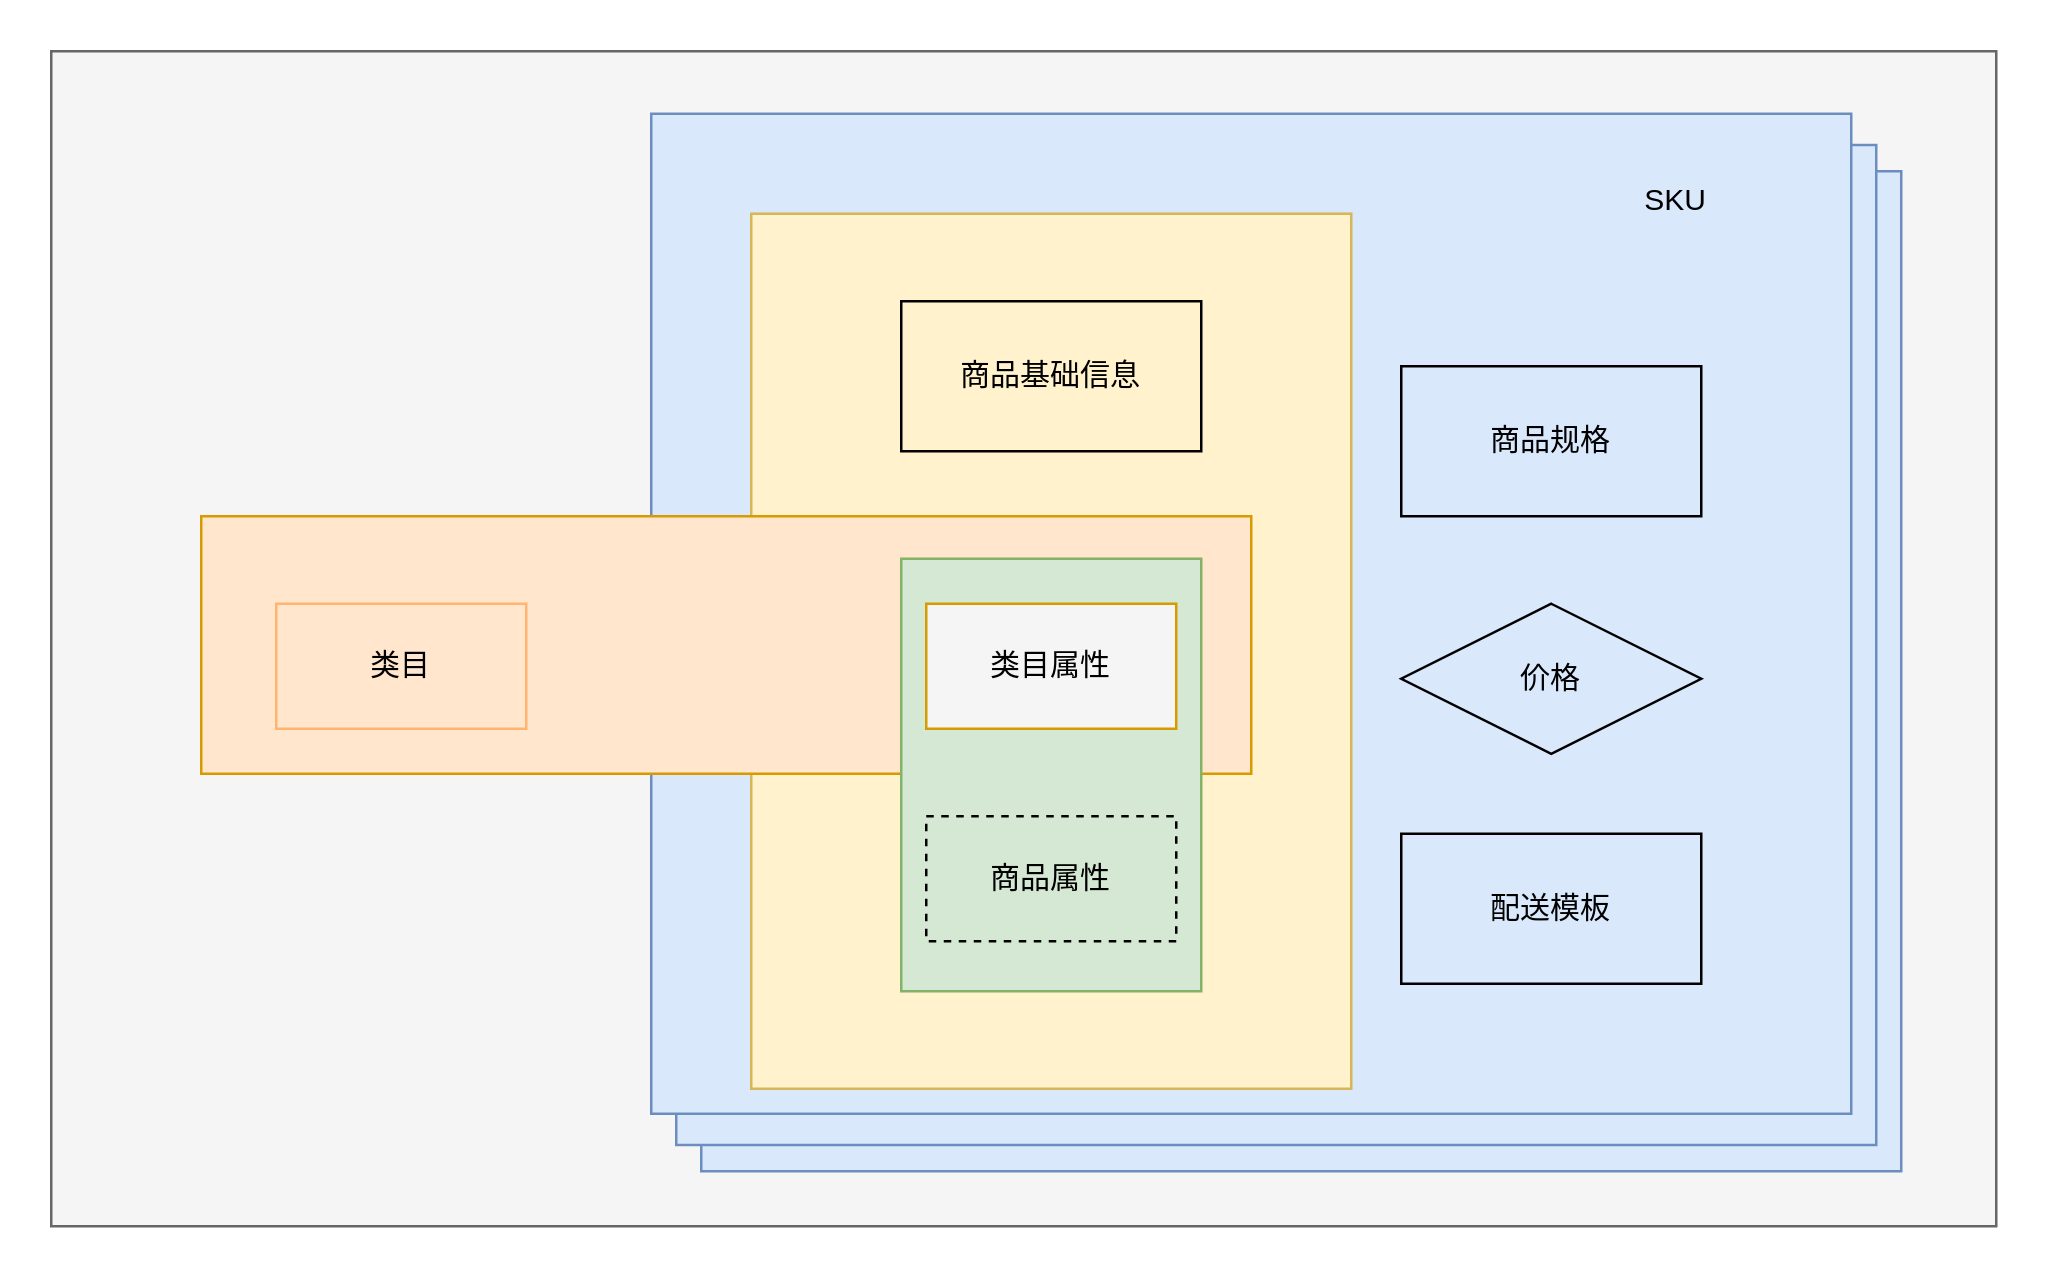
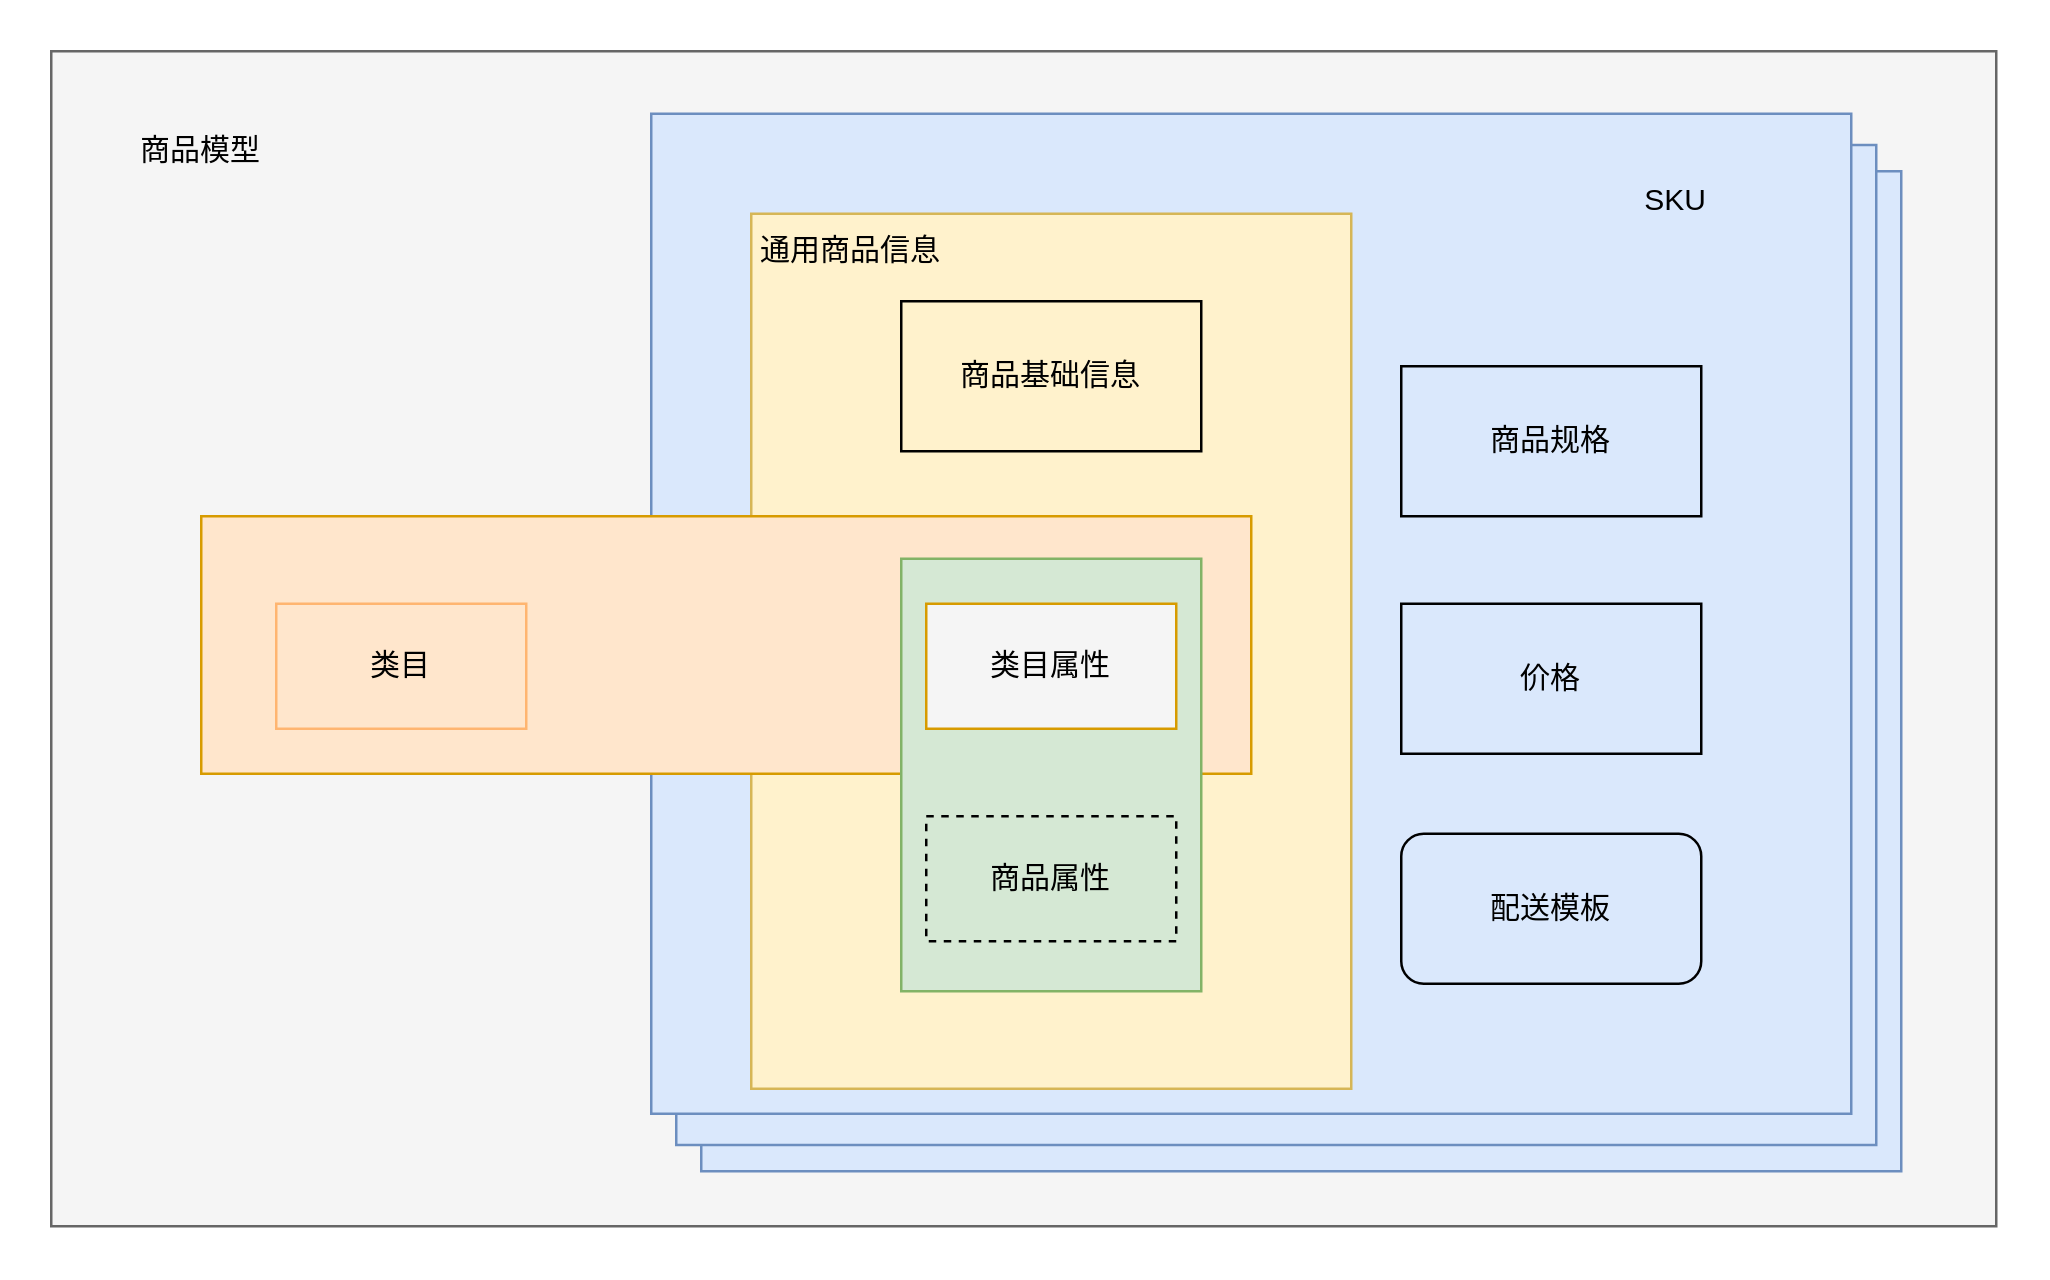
node "商品模型": added
node "通用商品信息": added
node "价格": shape diamond -> rectangle
node "配送模板": shape rectangle -> rounded rectangle
